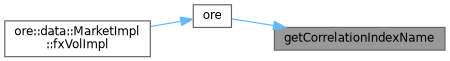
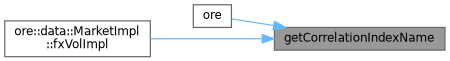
edge "ore::data::MarketImpl ::fxVolImpl" -> "ore": now "ore::data::MarketImpl ::fxVolImpl" -> "getCorrelationIndexName"
